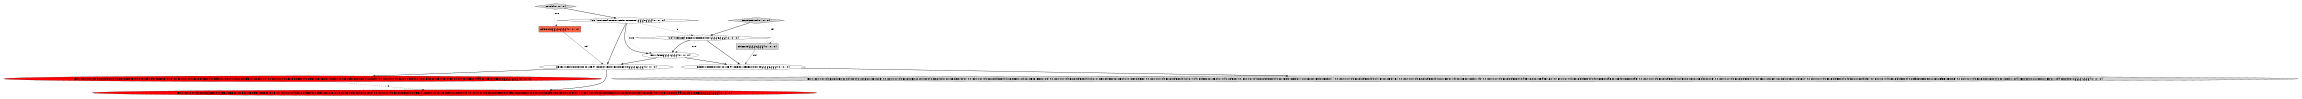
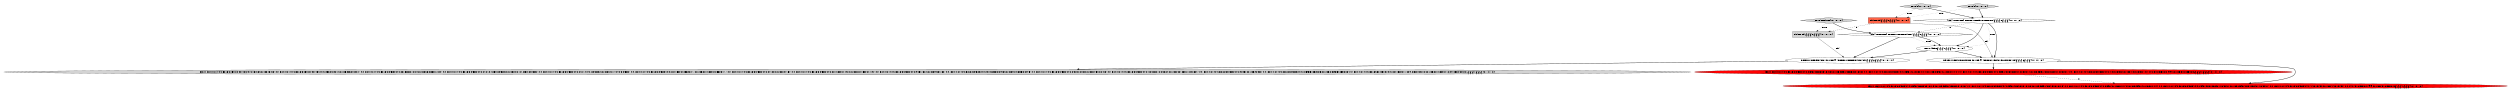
node "equals['1', '0', '0']": added
edge "Object obj@@@2@@@['1', '1', '0']" -> "Object obj@@@2@@@['0', '0', '1']": added, label "0"
edge "equalSettings['0', '0', '1']" -> "Object obj@@@2@@@['0', '0', '1']": label "obj" -> "true"
